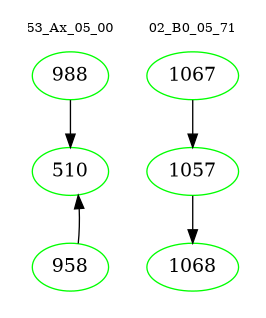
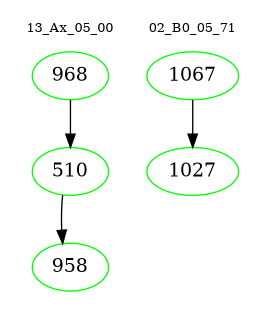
cluster "53_Ax_05_00": label "53_Ax_05_00" -> "13_Ax_05_00"
node "988": label "988" -> "968"
node "1057": label "1057" -> "1027"
edge "958" -> "510": reversed
node "1068": removed
